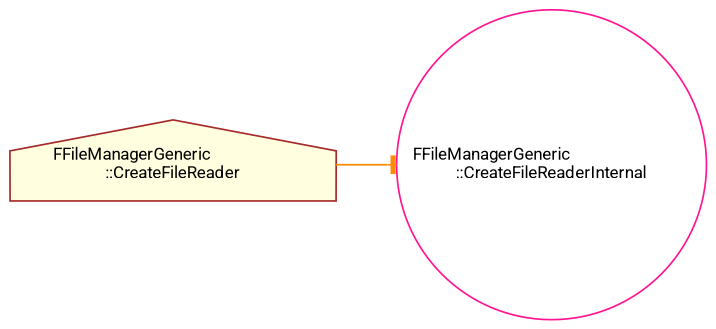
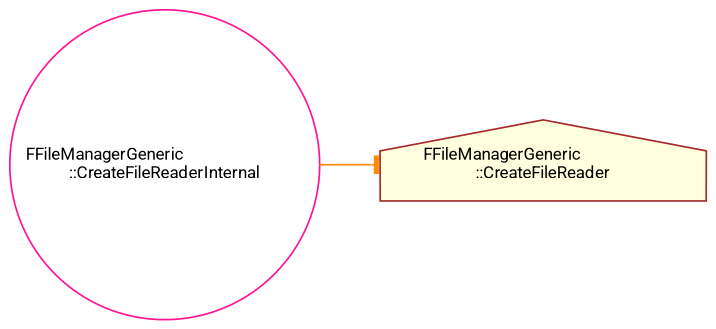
edge "FFileManagerGeneric ::CreateFileReader" -> "FFileManagerGeneric ::CreateFileReaderInternal": reversed
